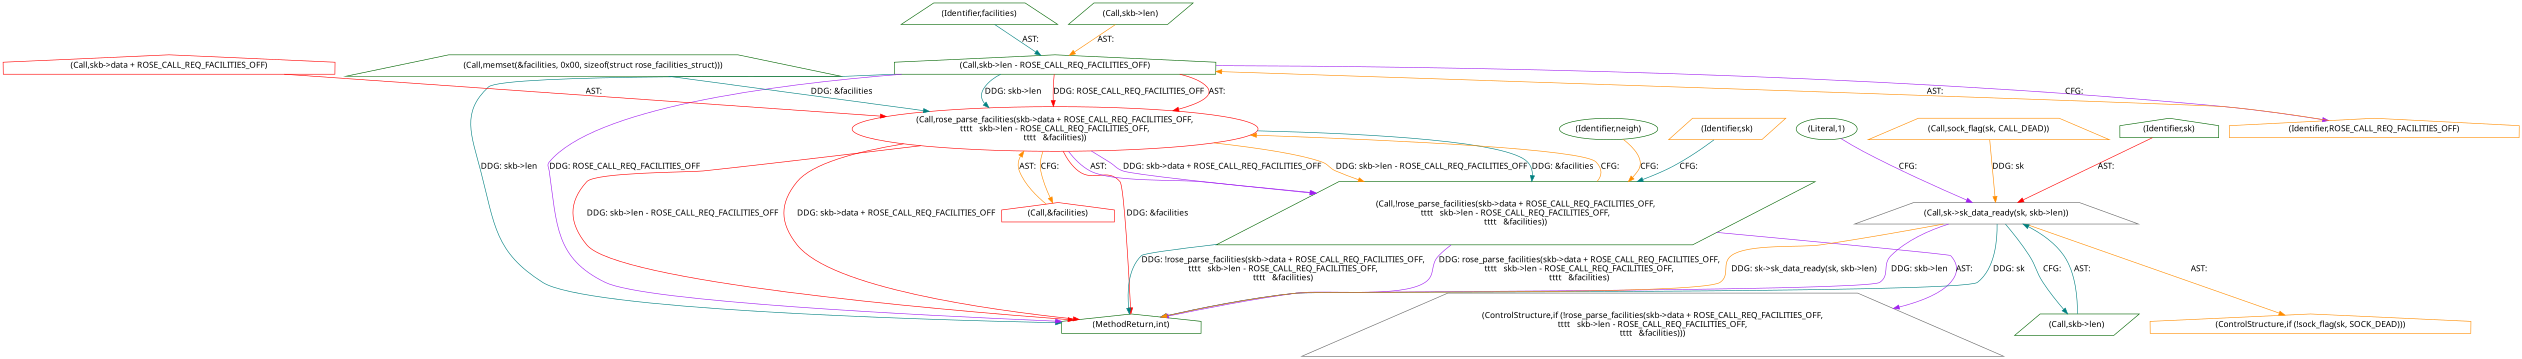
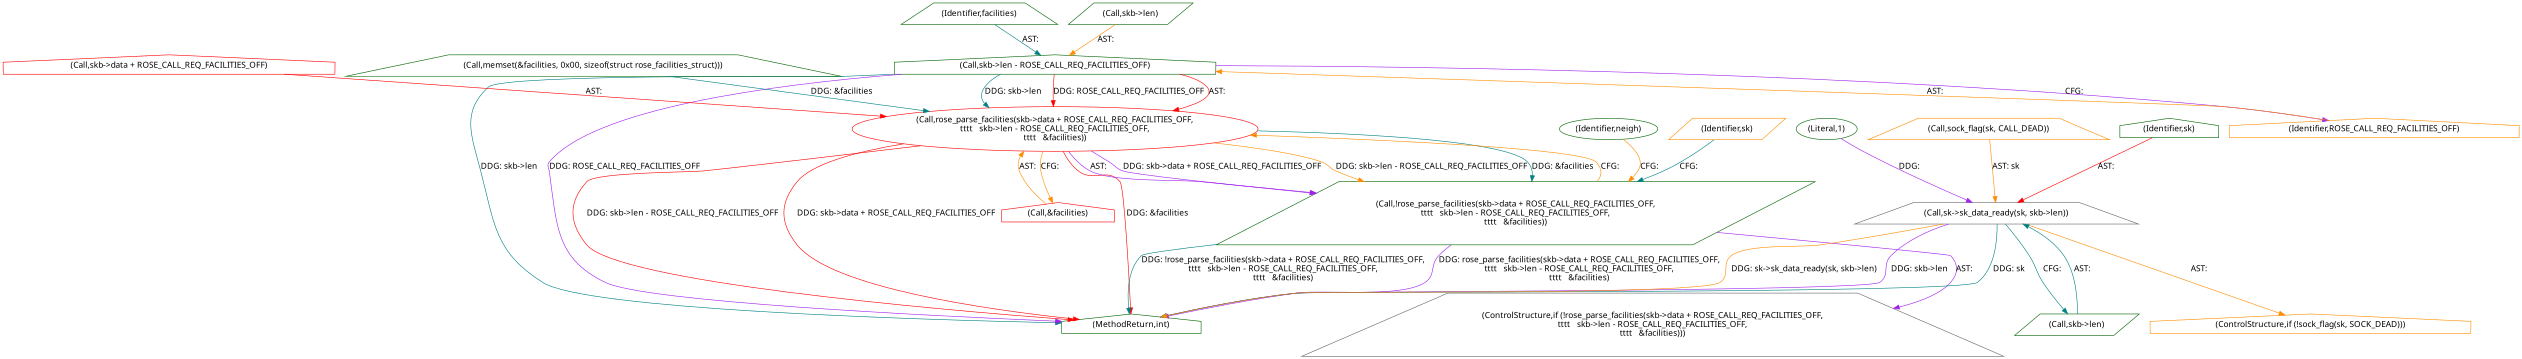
edge "(Literal,1)" -> "(Call,sk->sk_data_ready(sk, skb->len))": label "CFG: " -> "DDG: "
edge "(Call,sock_flag(sk, CALL_DEAD))" -> "(Call,sk->sk_data_ready(sk, skb->len))": label "DDG: sk" -> "AST: sk"
